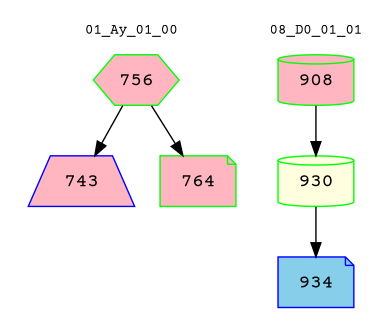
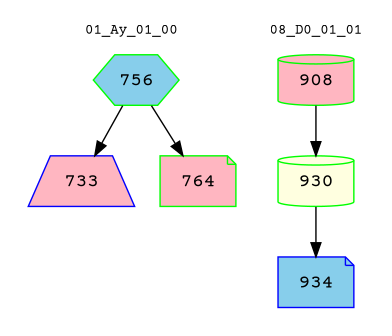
node "756": fillcolor lightpink -> skyblue
node "743": label "743" -> "733"
